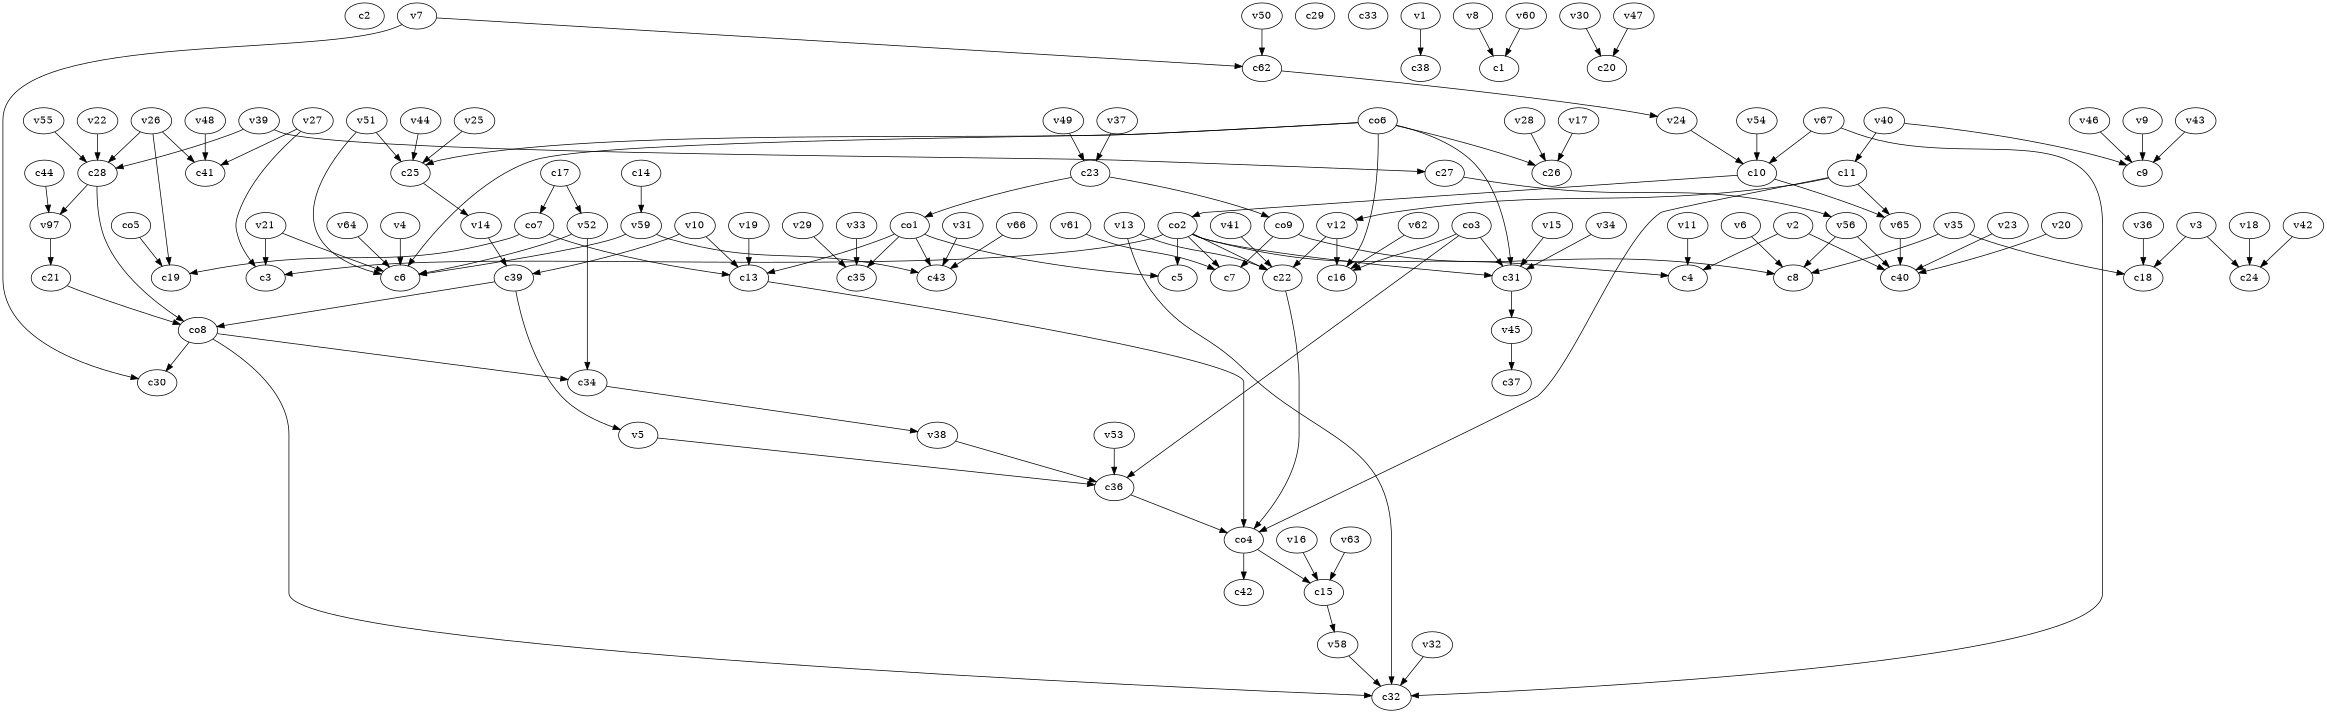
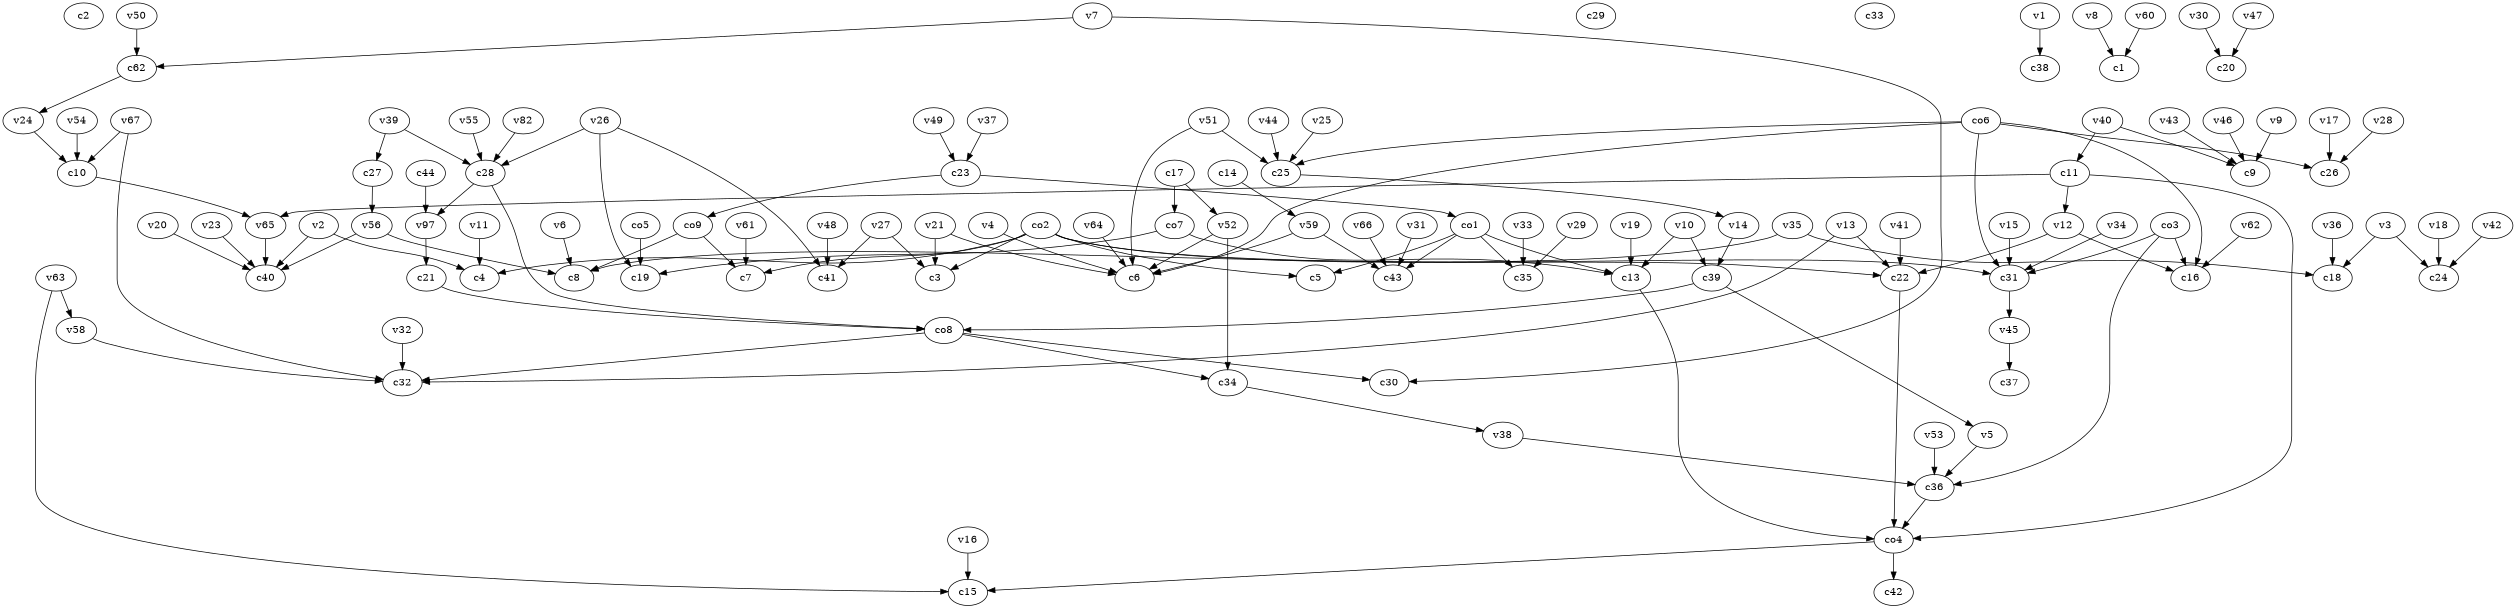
node "v22": label "v22" -> "v82"
edge "c10" -> "co2": removed
edge "c15" -> "v58": now "v63" -> "v58"
